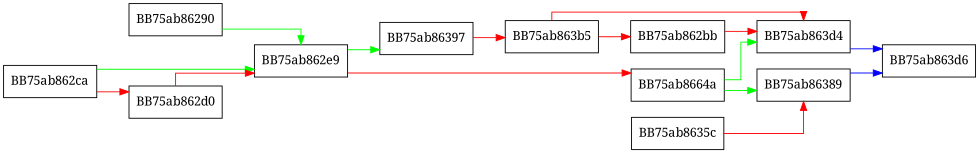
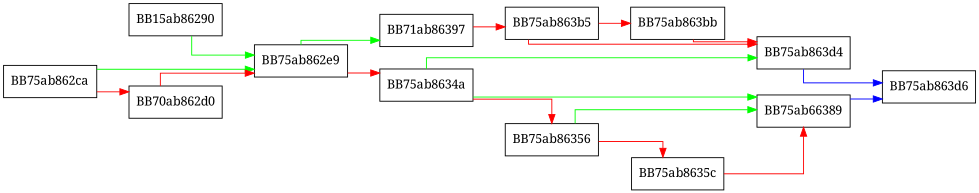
node "BB75ab86290": label "BB75ab86290" -> "BB15ab86290"
node "BB75ab862bb": label "BB75ab862bb" -> "BB75ab863bb"
node "BB75ab86397": label "BB75ab86397" -> "BB71ab86397"
node "BB75ab8664a": label "BB75ab8664a" -> "BB75ab8634a"
node "BB75ab86389": label "BB75ab86389" -> "BB75ab66389"
node "BB75ab862d0": label "BB75ab862d0" -> "BB70ab862d0"
node "BB75ab86356": added
